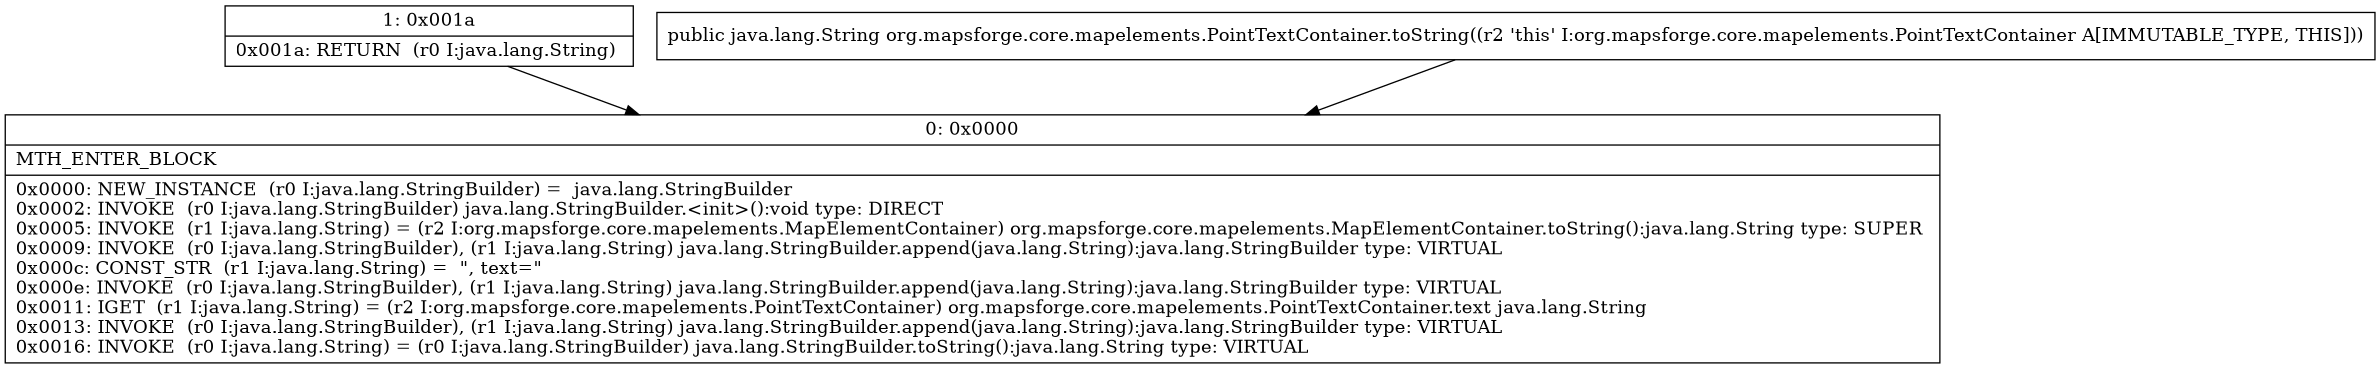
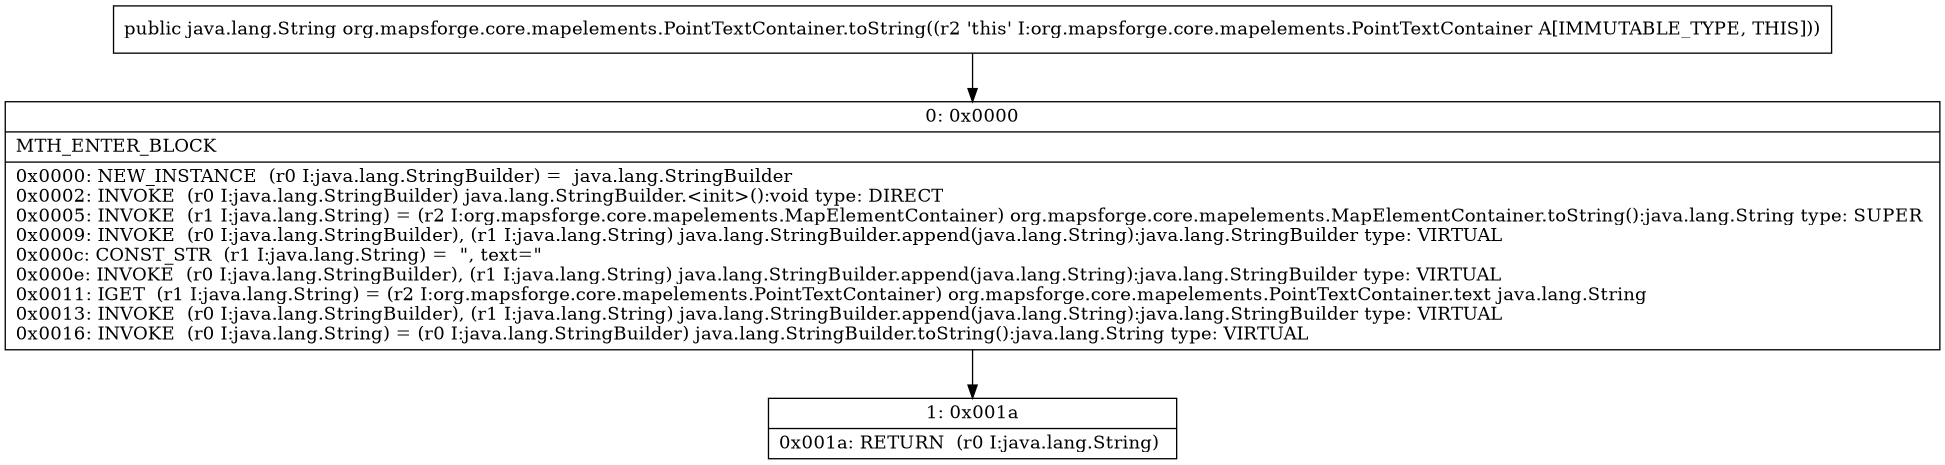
edge "1: 0x001a" -> "0: 0x0000": reversed
